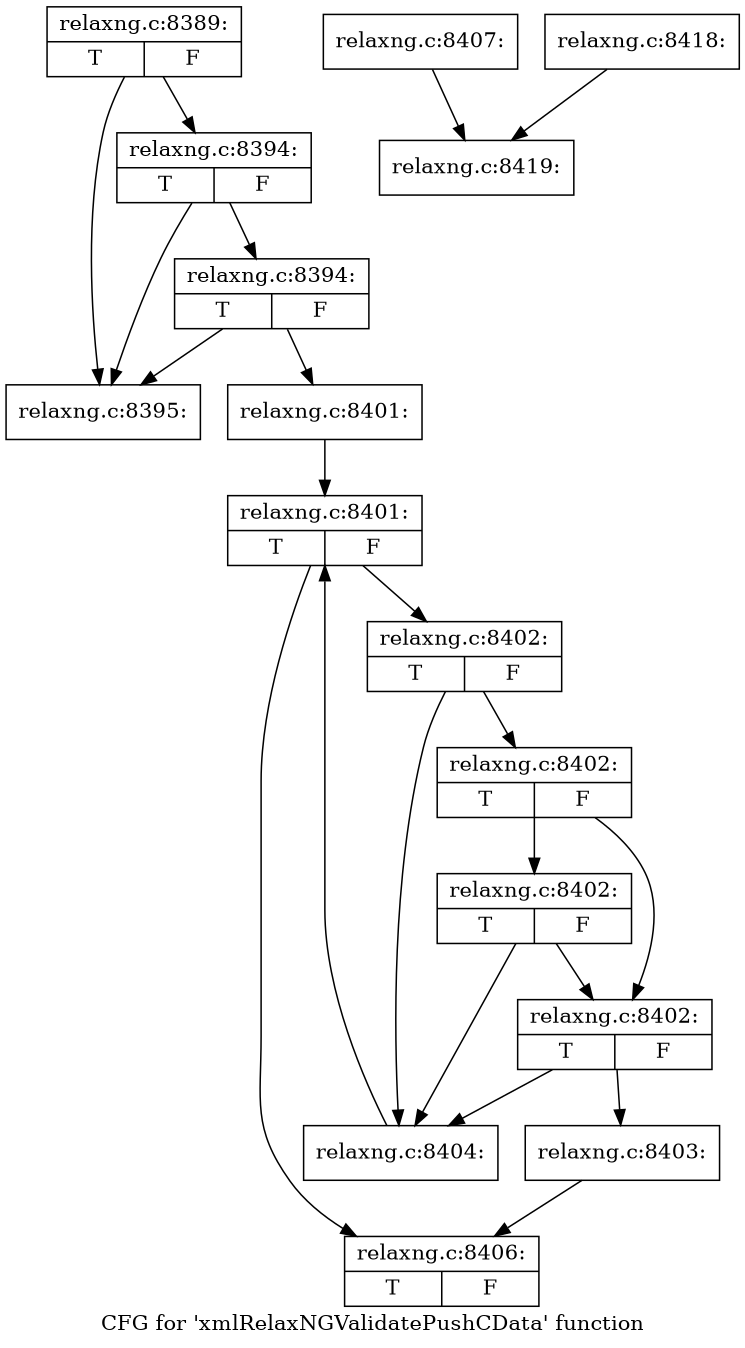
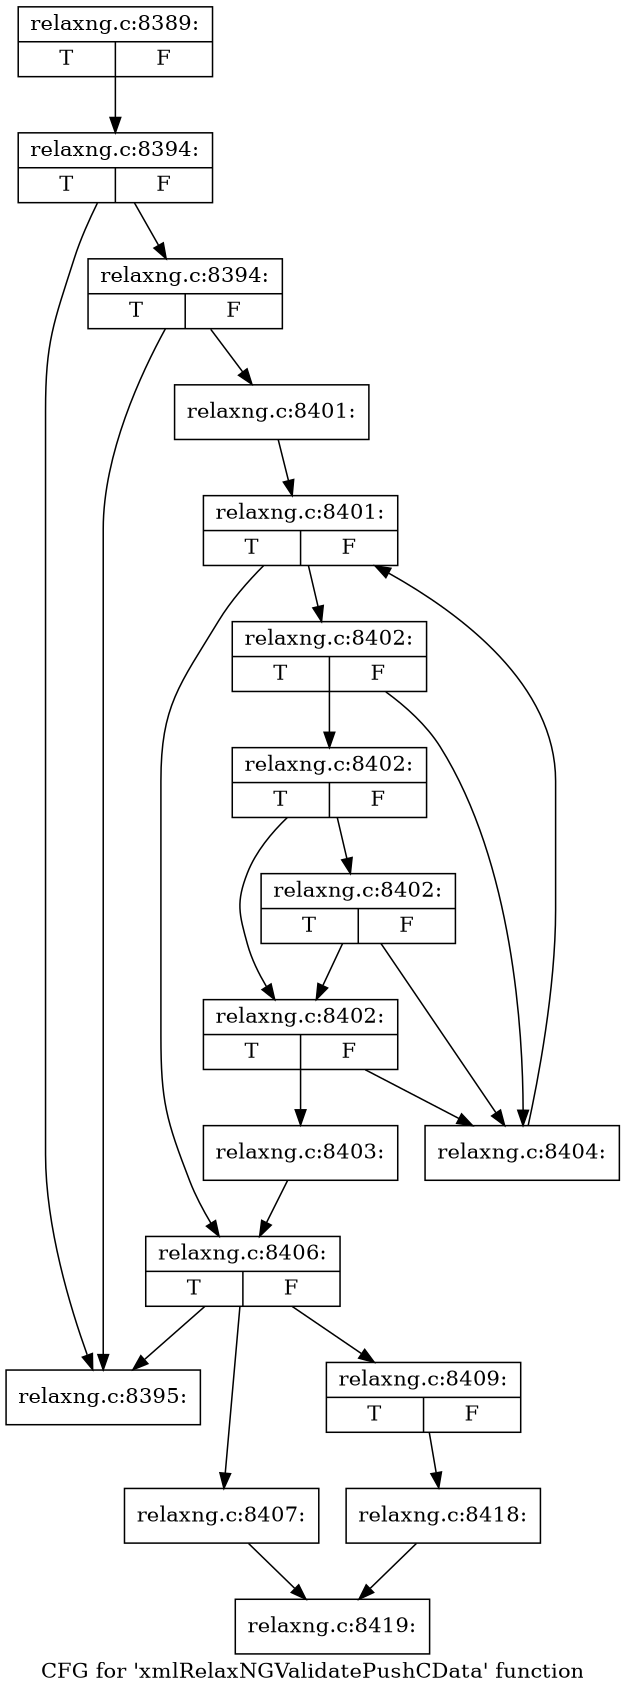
edge "relaxng.c:8389:" -> "relaxng.c:8395:": now "relaxng.c:8406:" -> "relaxng.c:8395:"
edge "relaxng.c:8406:" -> "relaxng.c:8407:": added
node "relaxng.c:8409:": added
